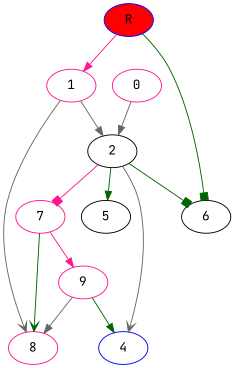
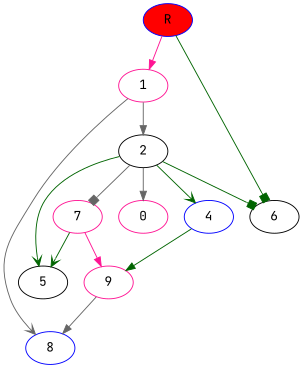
edge "0" -> "2": reversed
edge "2" -> "5": arrowhead normal -> vee
edge "2" -> "7": color deeppink -> gray40
edge "2" -> "4": color gray40 -> darkgreen
edge "7" -> "8": now "7" -> "5"
edge "9" -> "4": reversed
node "8": color deeppink -> blue
